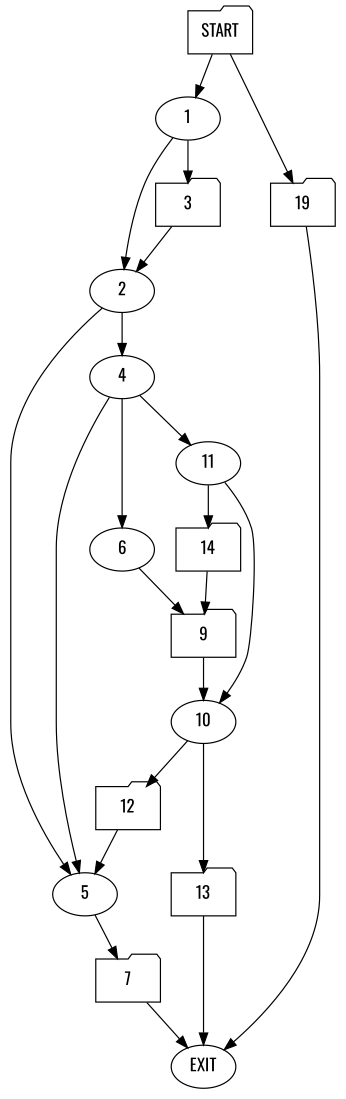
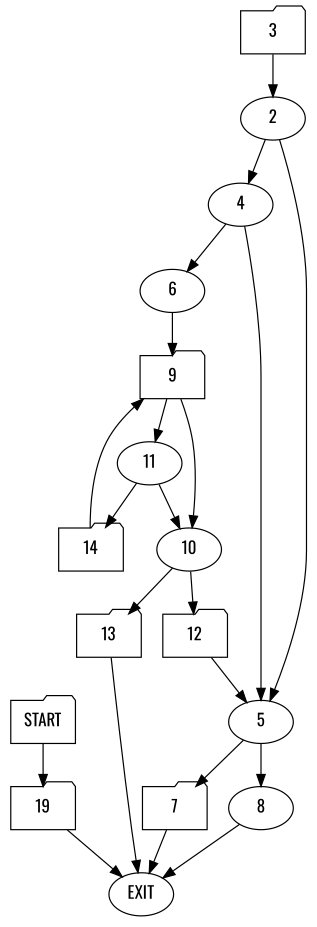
node "1": removed
edge "4" -> "11": now "9" -> "11"
node "8": added
